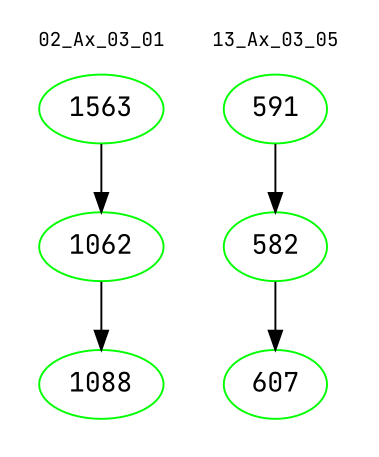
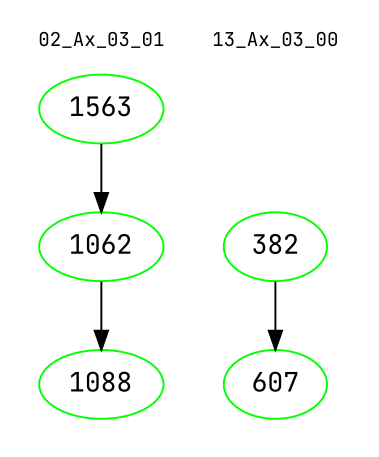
cluster "13_Ax_03_05": label "13_Ax_03_05" -> "13_Ax_03_00"
node "591": removed
node "582": label "582" -> "382"
